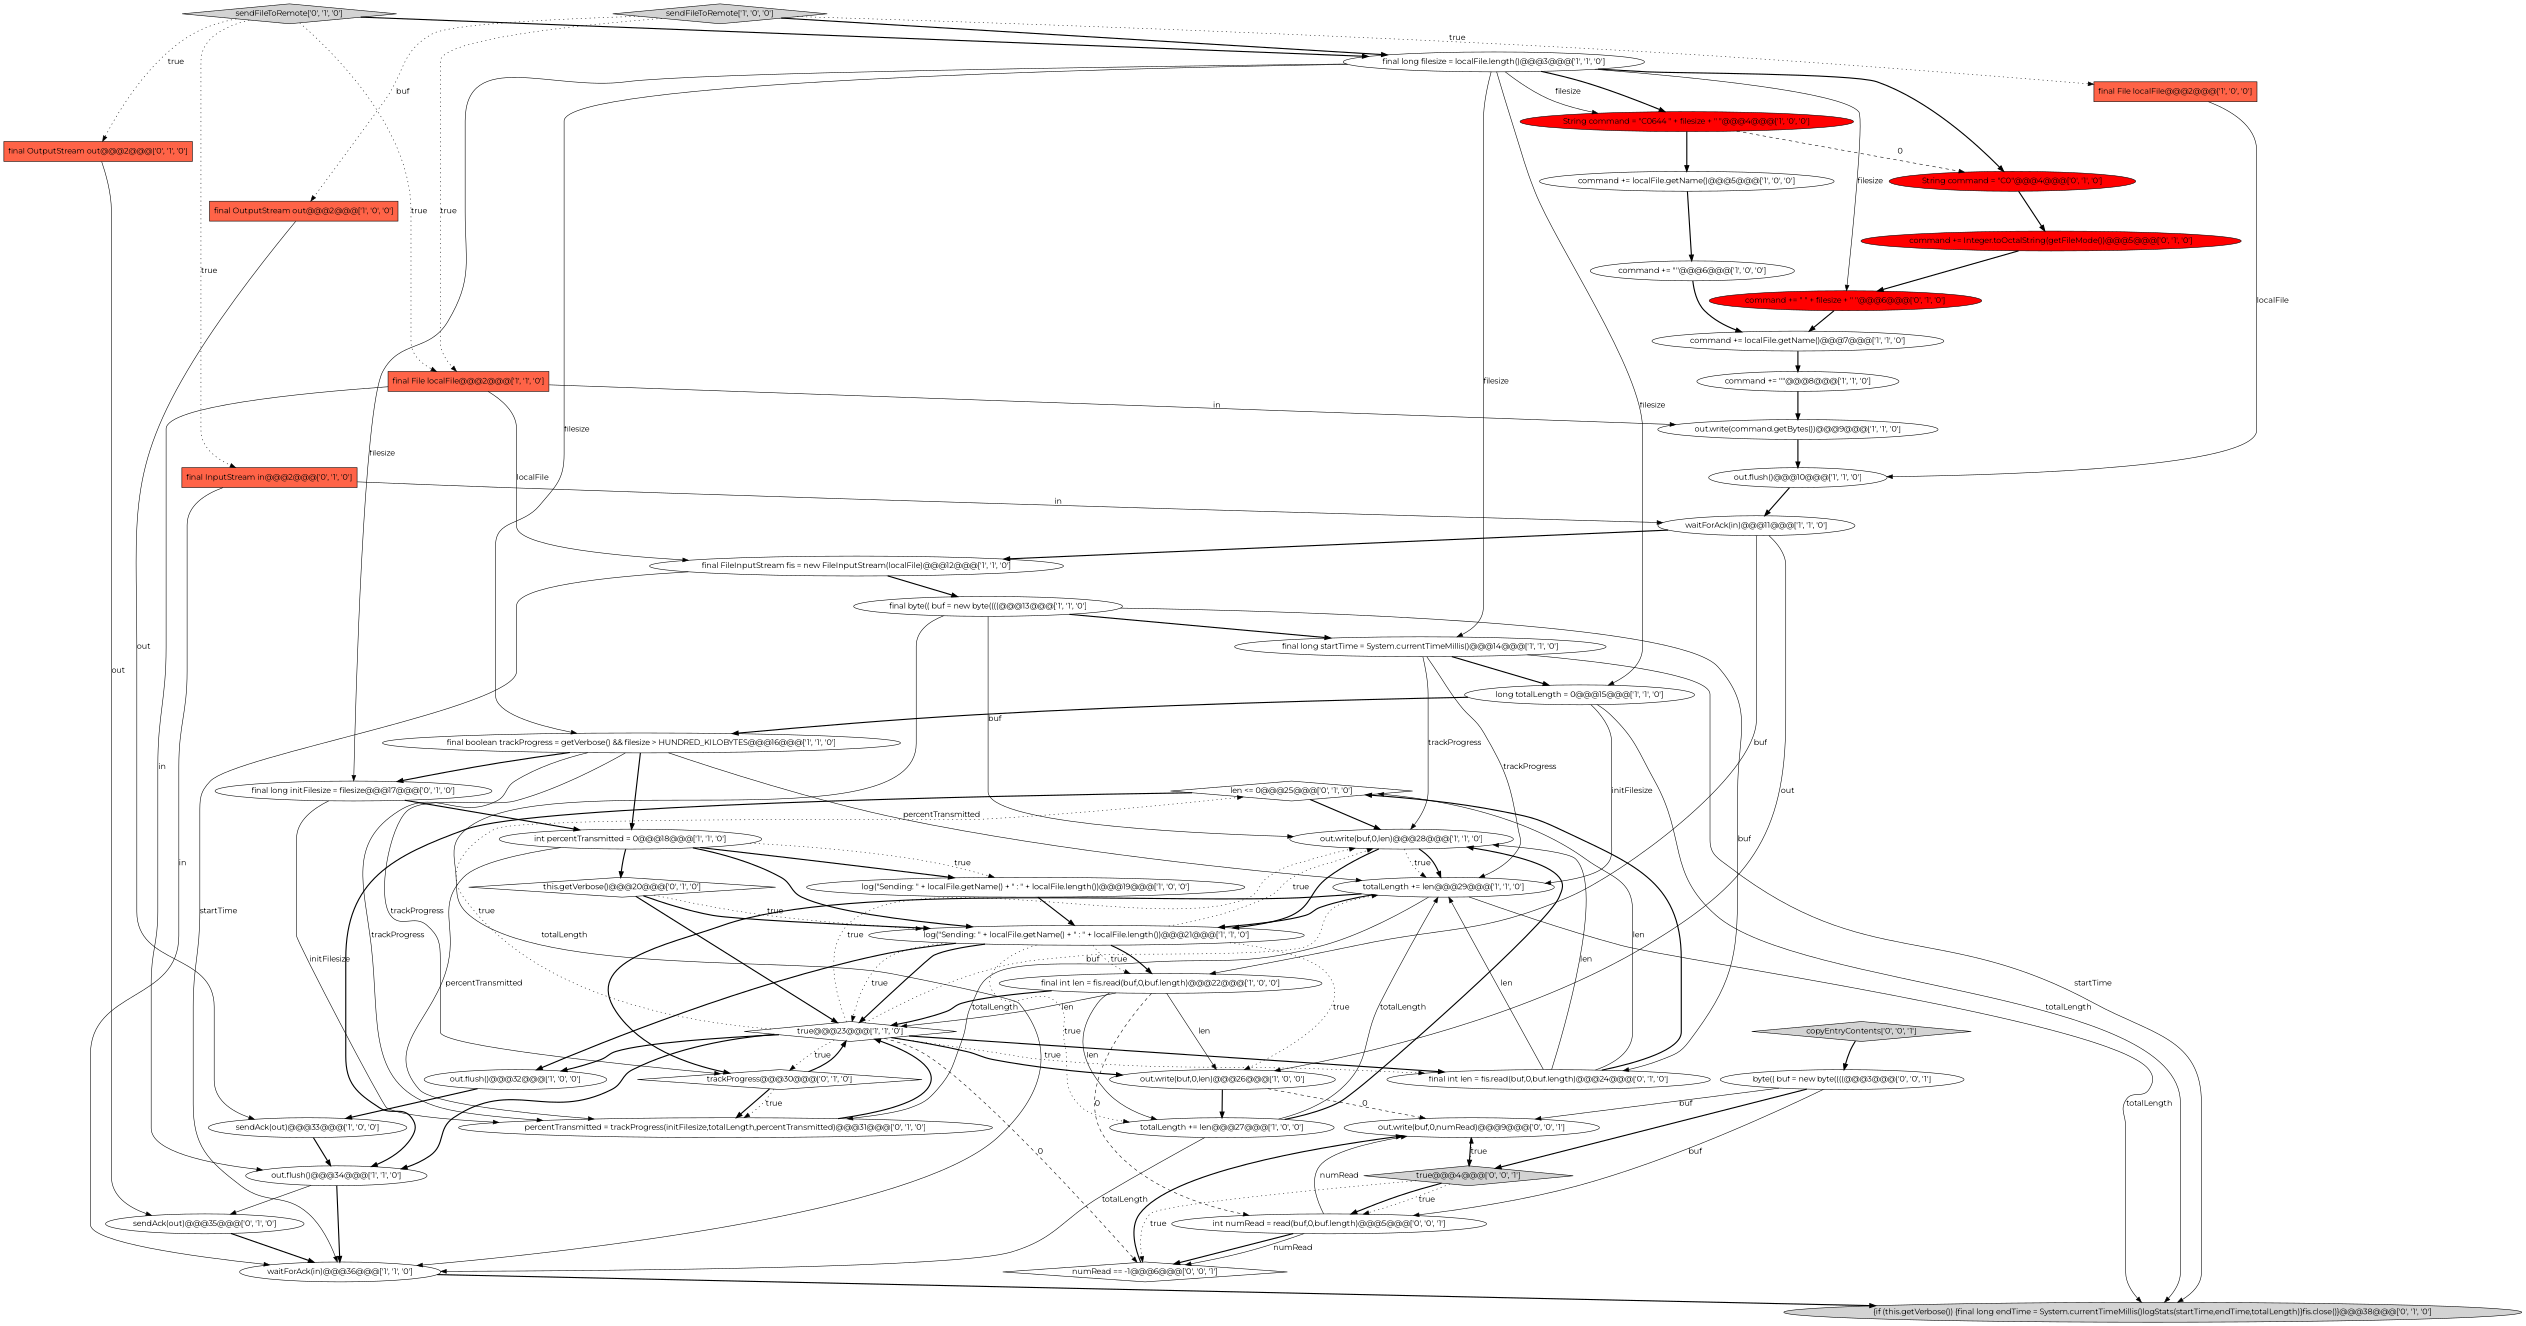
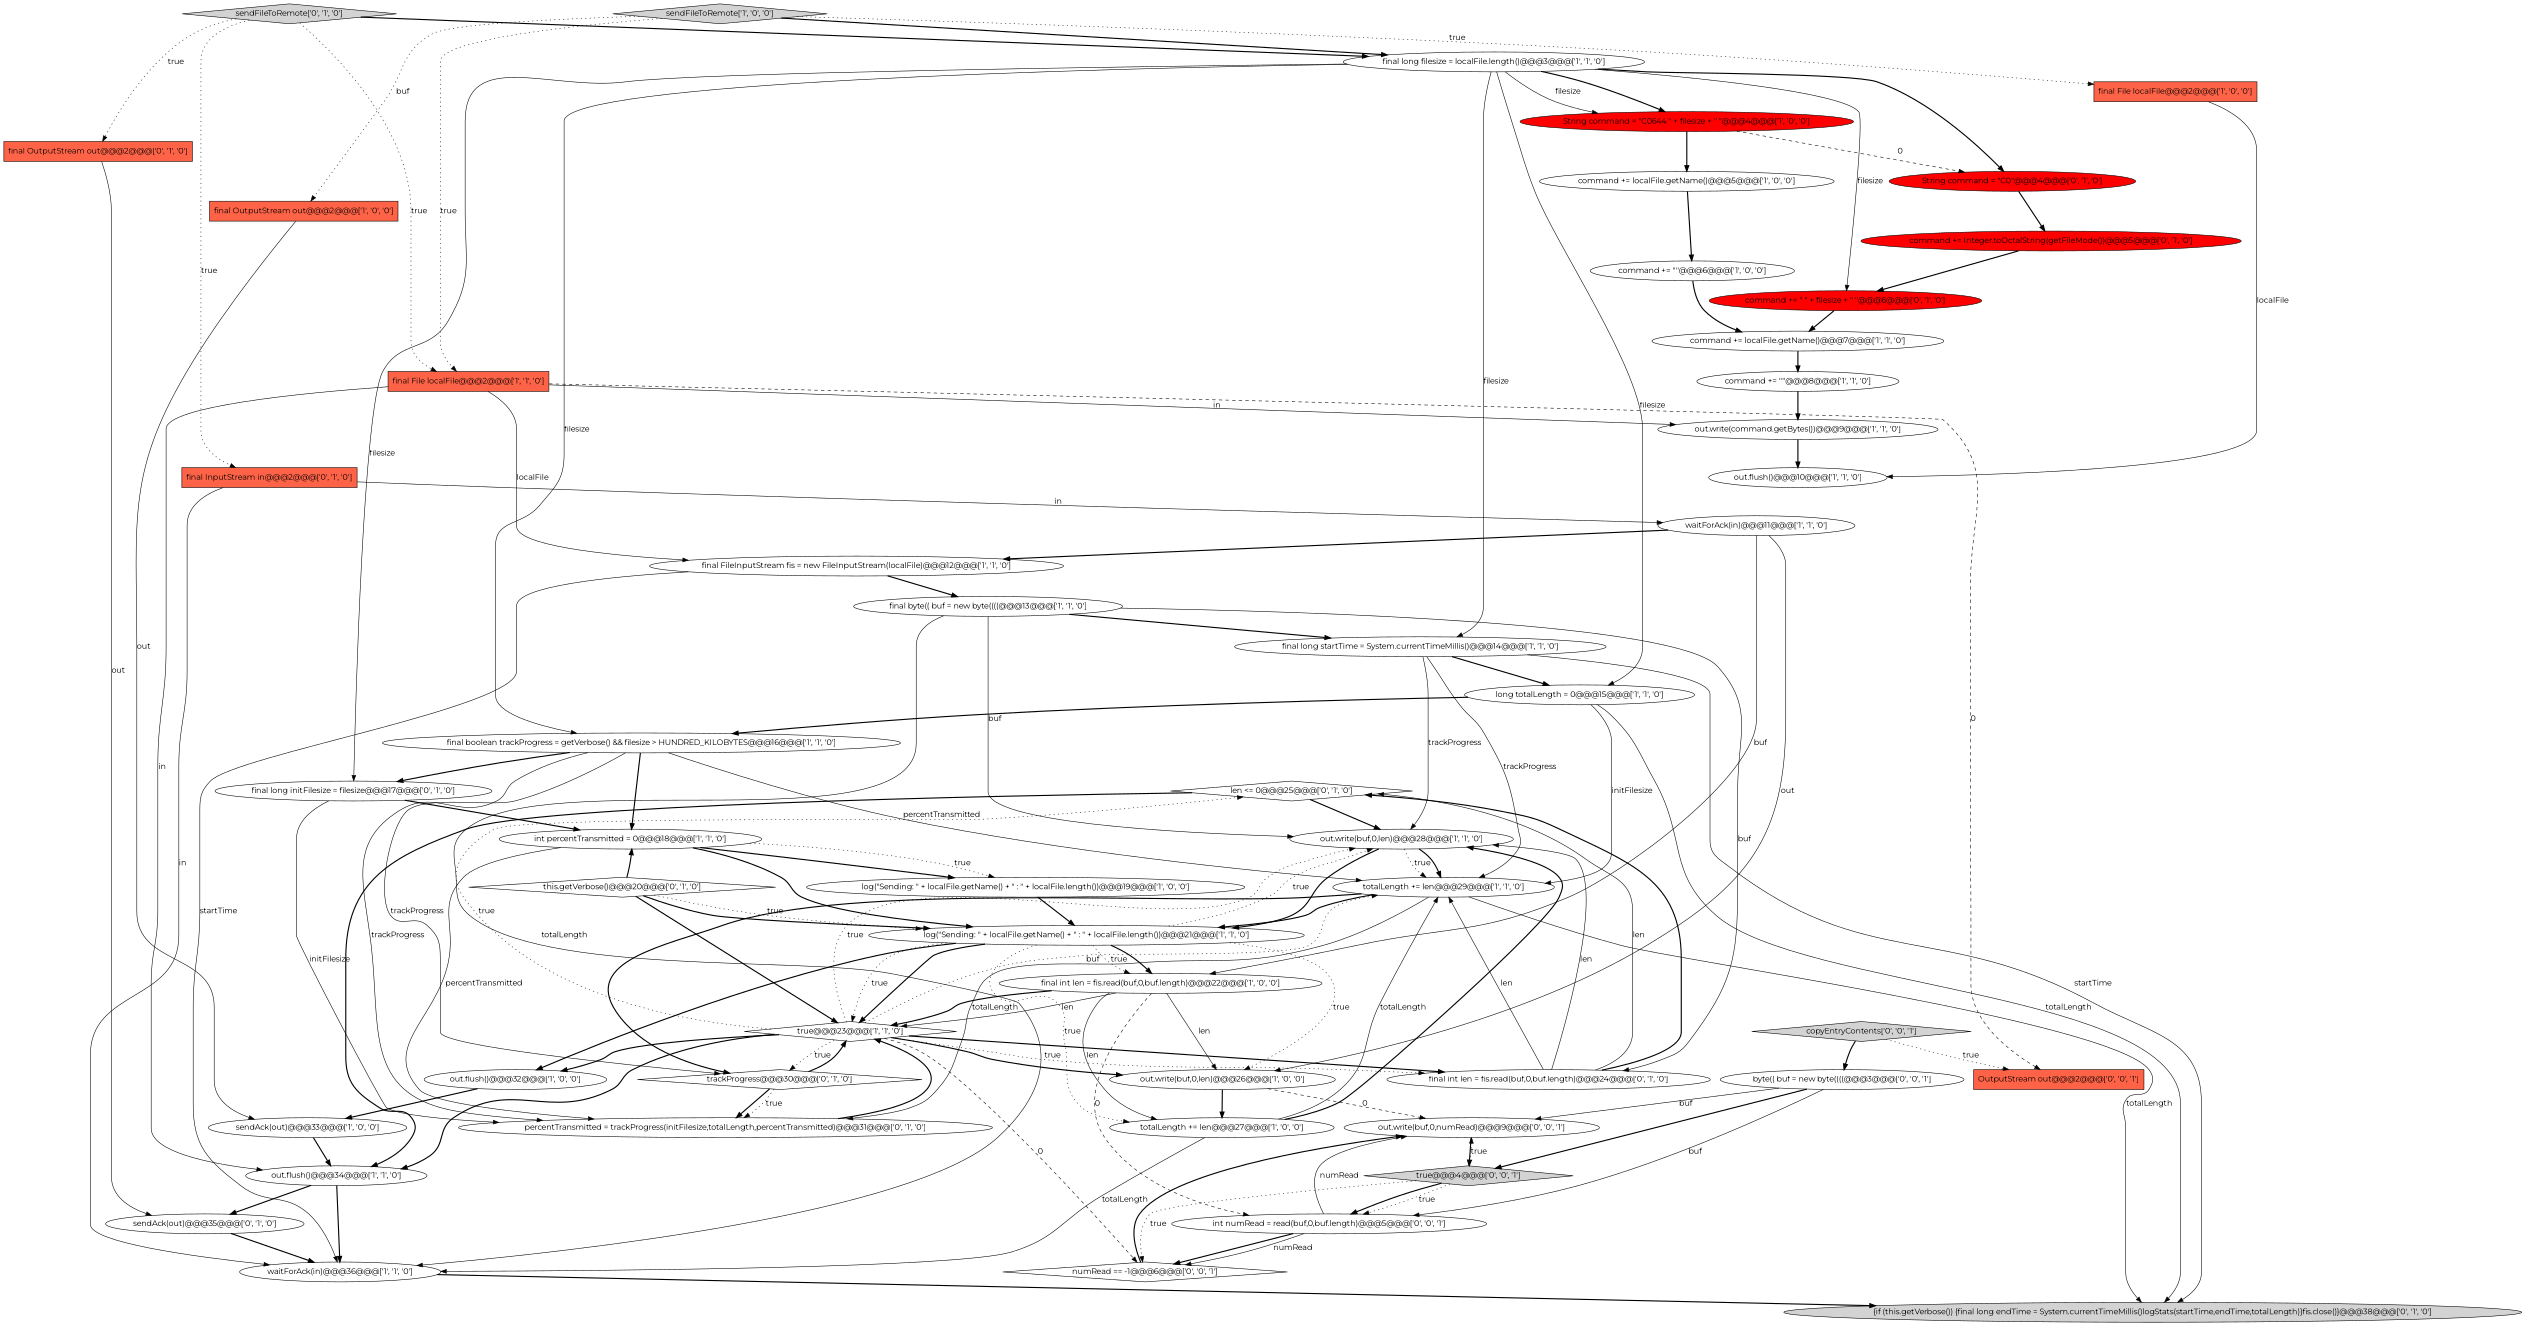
edge "out.flush()@@@10@@@['1', '1', '0']" -> "waitForAck(in)@@@11@@@['1', '1', '0']": removed
edge "int percentTransmitted = 0@@@18@@@['1', '1', '0']" -> "this.getVerbose()@@@20@@@['0', '1', '0']": reversed
node "OutputStream out@@@2@@@['0', '0', '1']": added
edge "out.flush()@@@34@@@['1', '1', '0']" -> "sendAck(out)@@@35@@@['0', '1', '0']": style solid -> bold
